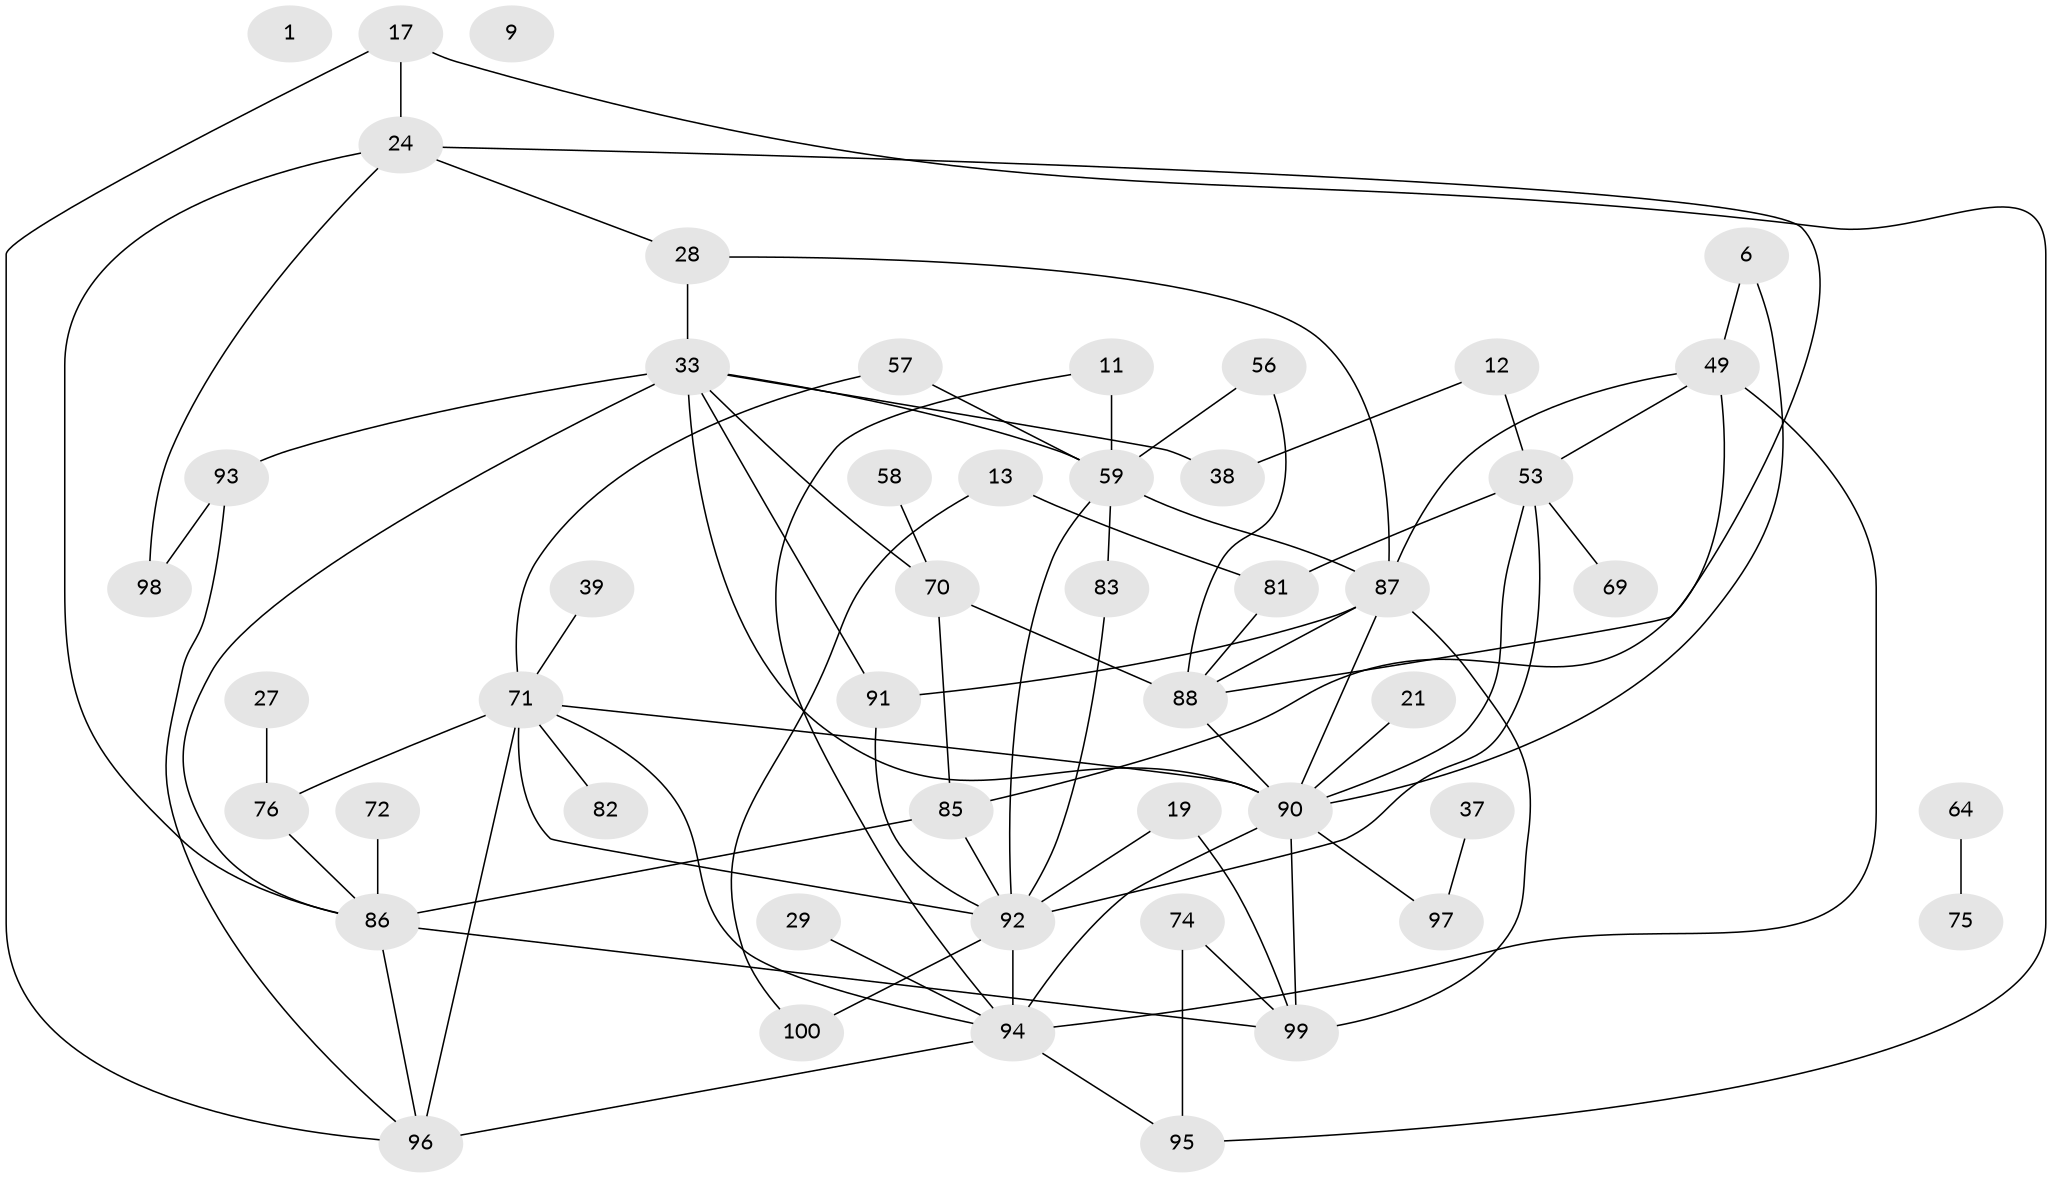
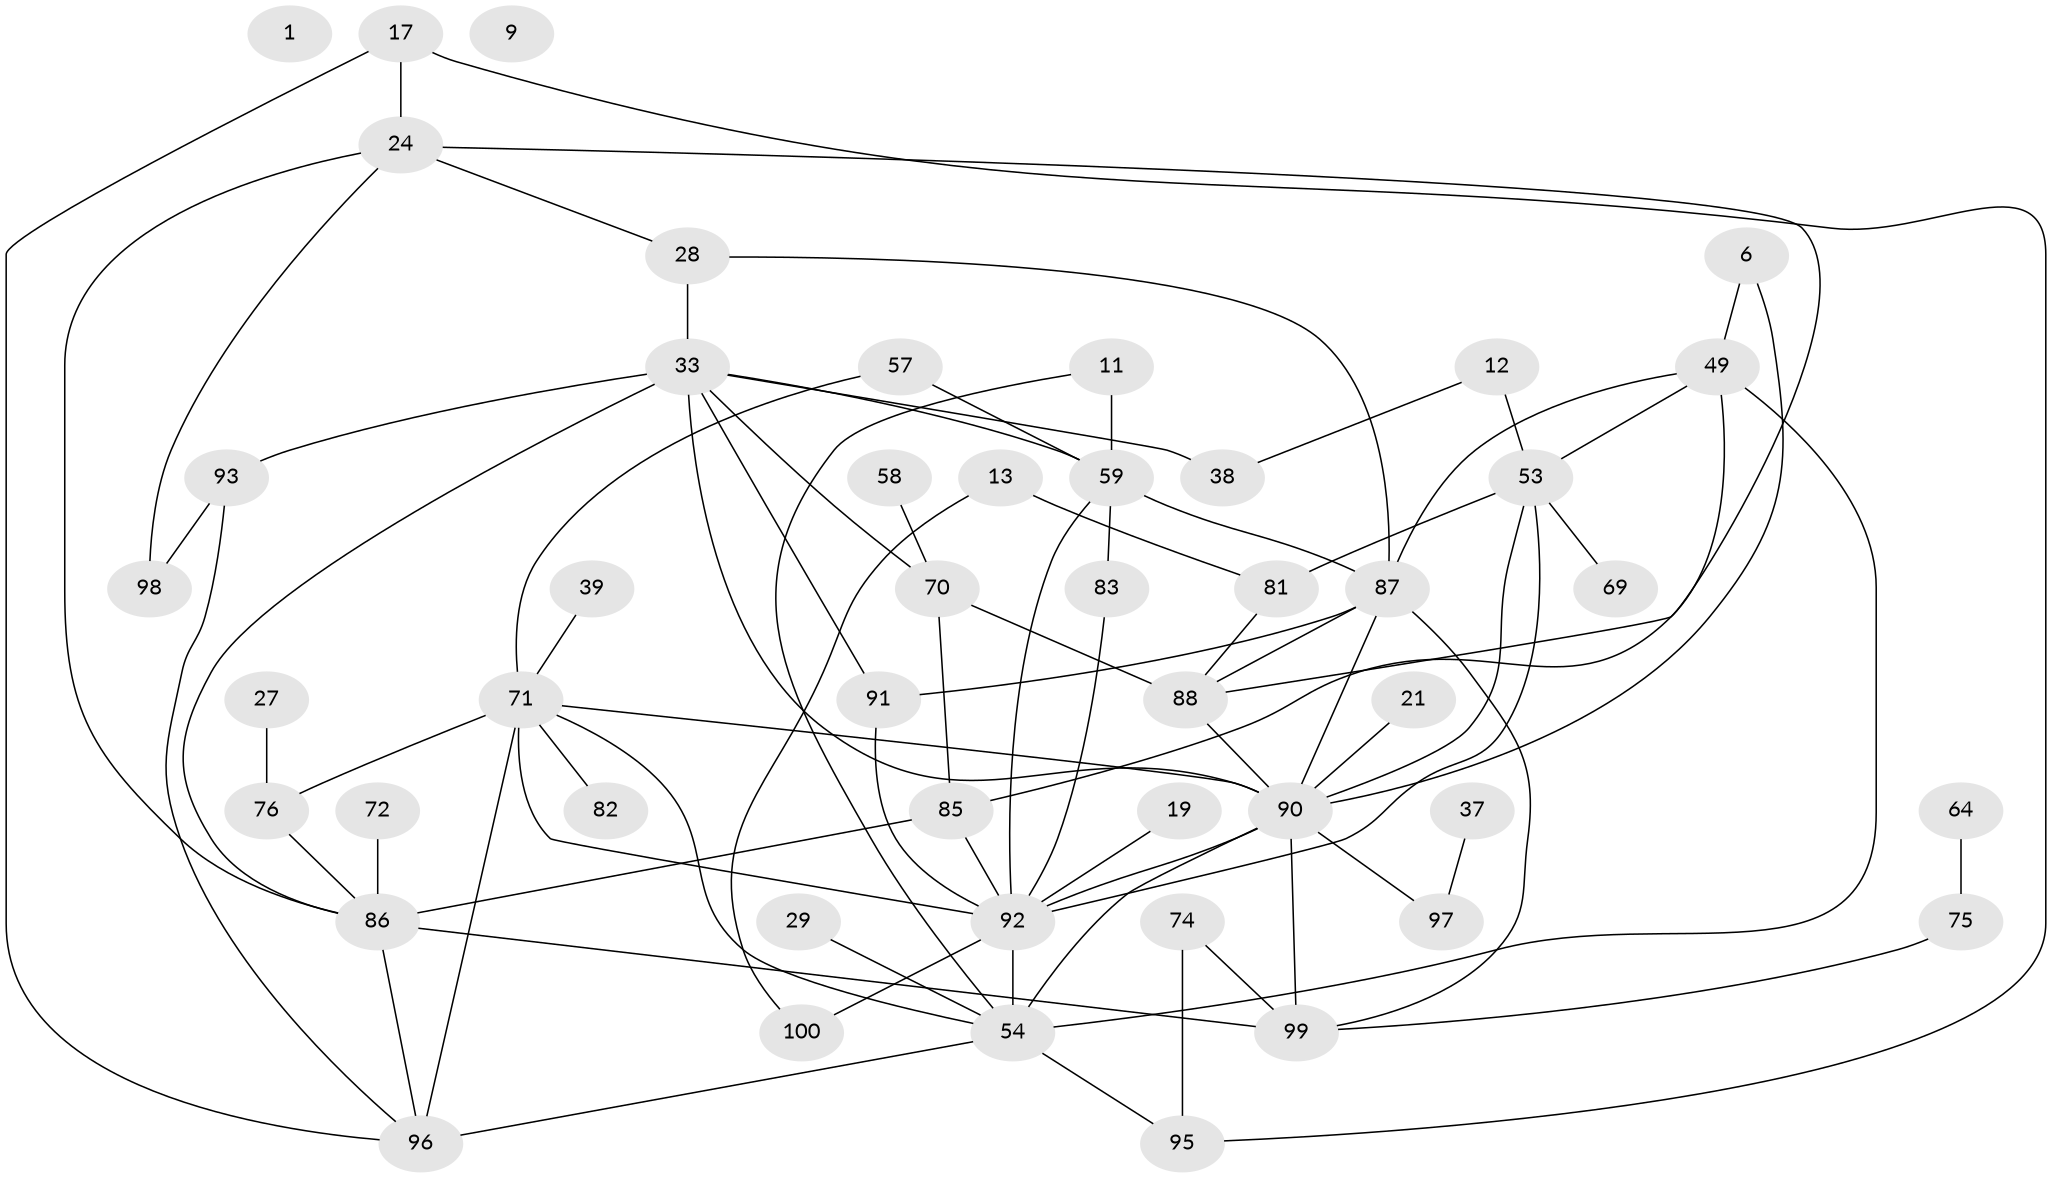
node "56": removed
edge "90" -- "92": added
edge "19" -- "99": now "75" -- "99"
node "94": label "94" -> "54"
